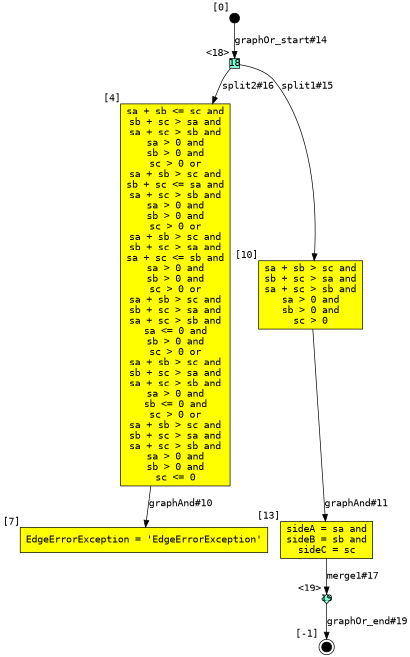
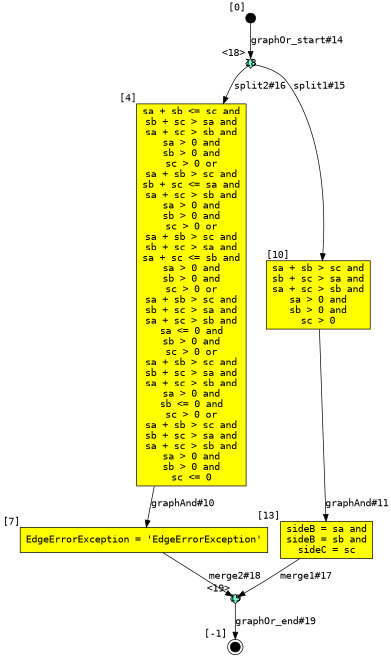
node "18 <18>": shape box -> diamond
node "sideA = sa and sideB = sb and sideC = sc [13]": label "sideA = sa and sideB = sb and sideC = sc [13]" -> "sideB = sa and sideB = sb and sideC = sc [13]"
edge "EdgeErrorException = 'EdgeErrorException' [7]" -> "19 <19>": added, label "merge2#18"
